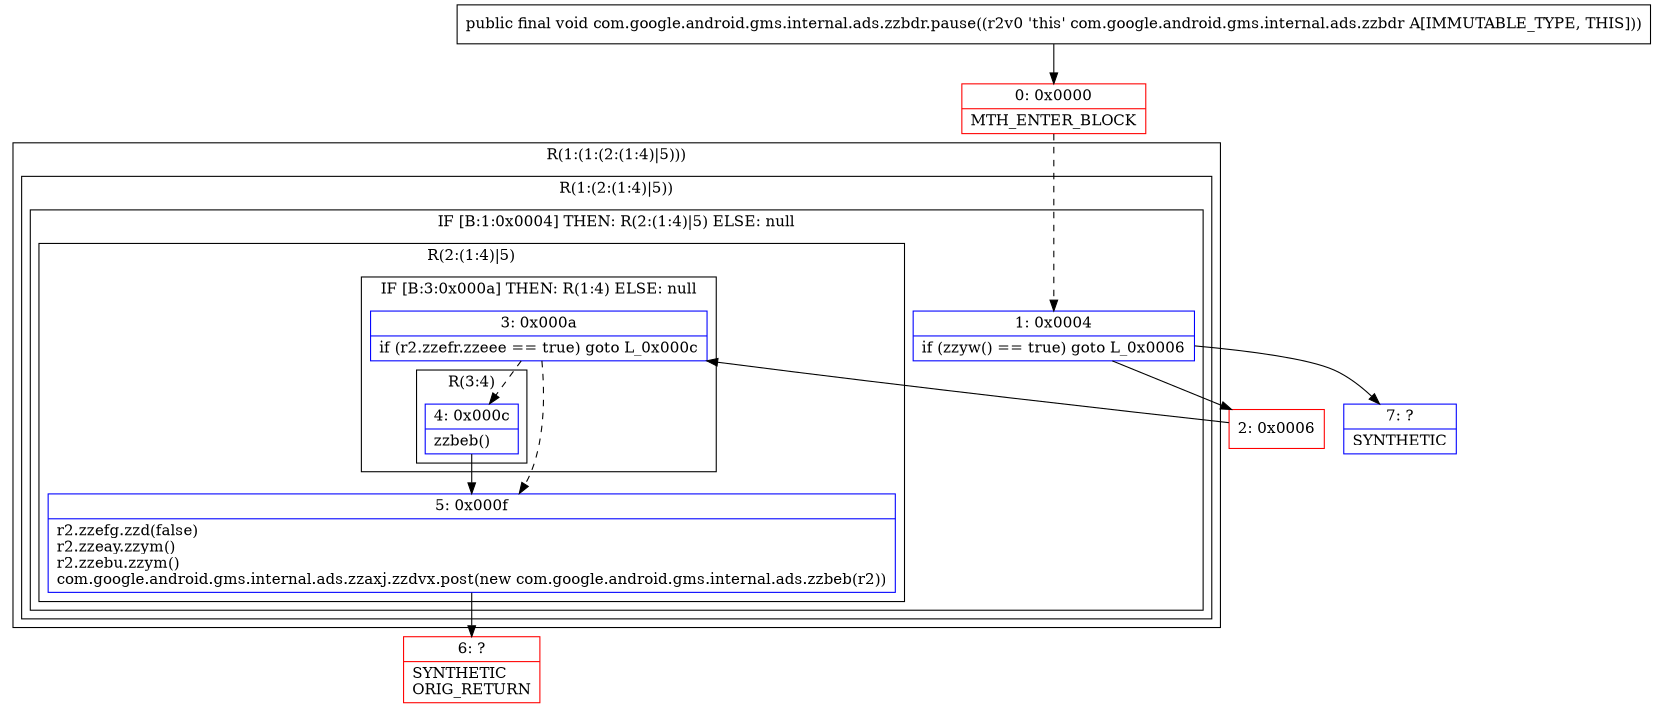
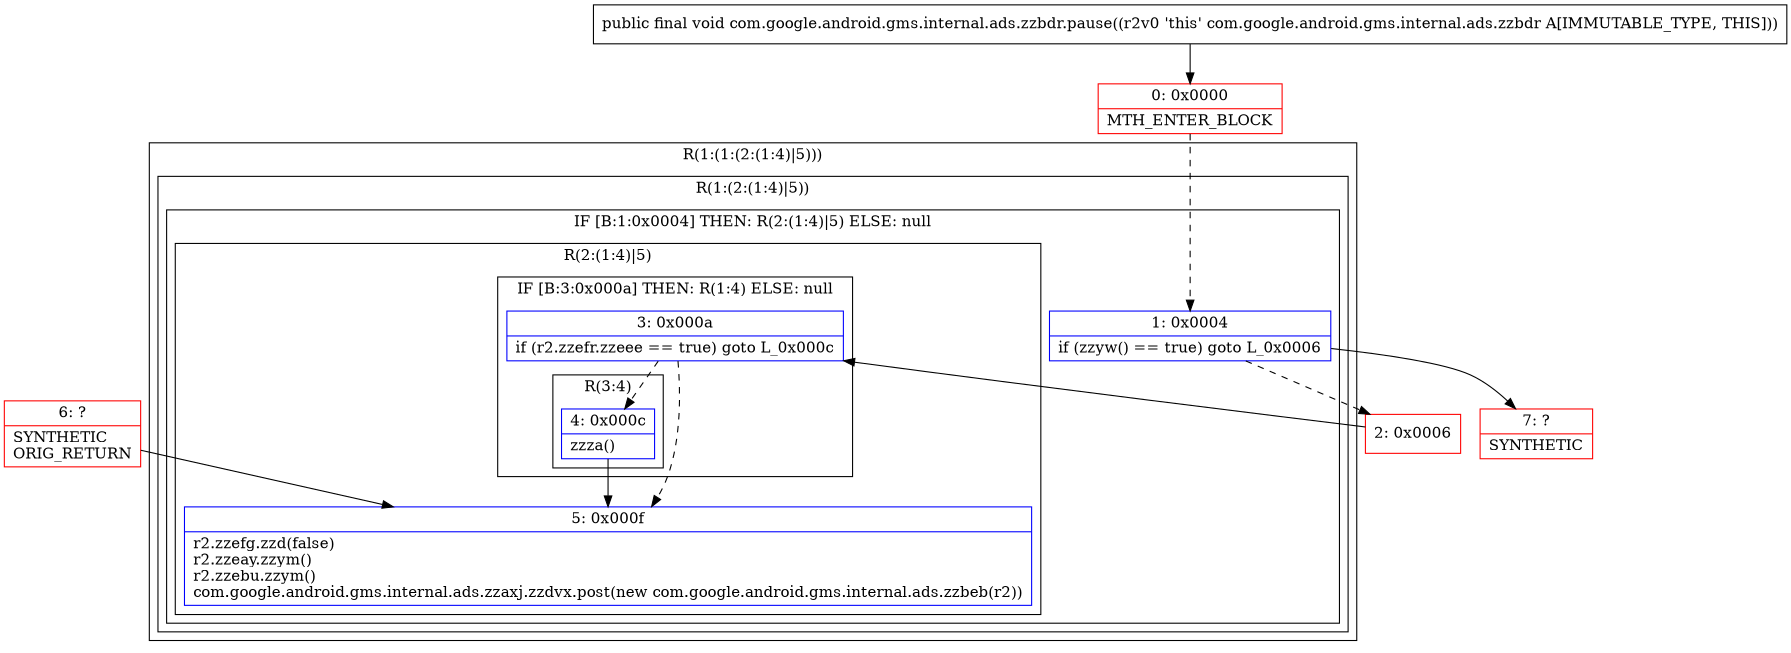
edge "1: 0x0004" -> "2: 0x0006": style solid -> dashed
node "7: ?": color blue -> red
node "4: 0x000c": text "zzbeb()" -> "zzza()"
edge "5: 0x000f" -> "6: ?": reversed
